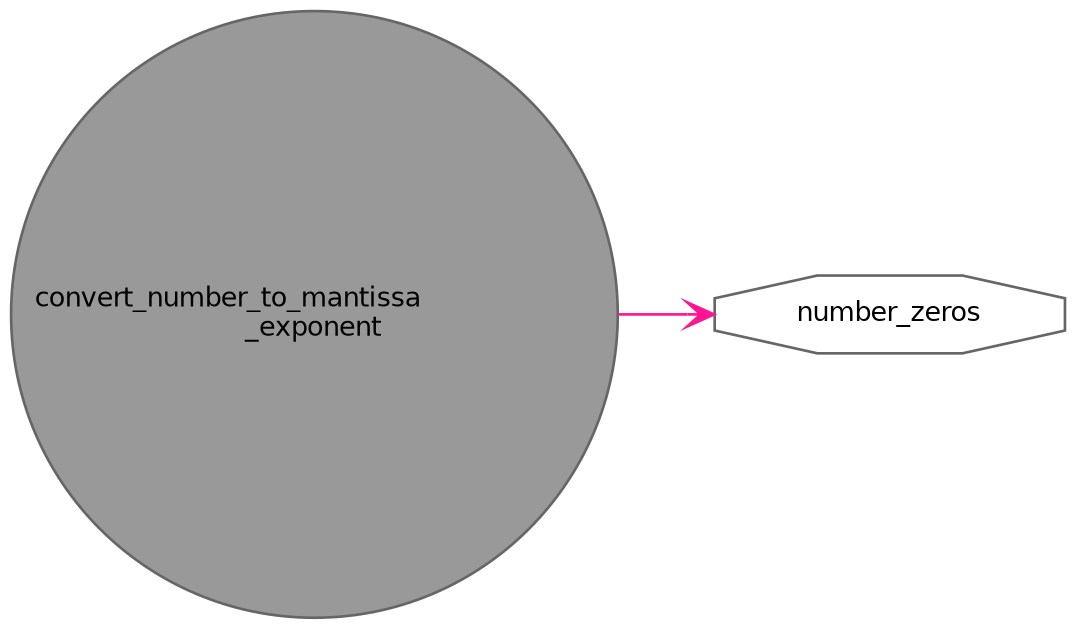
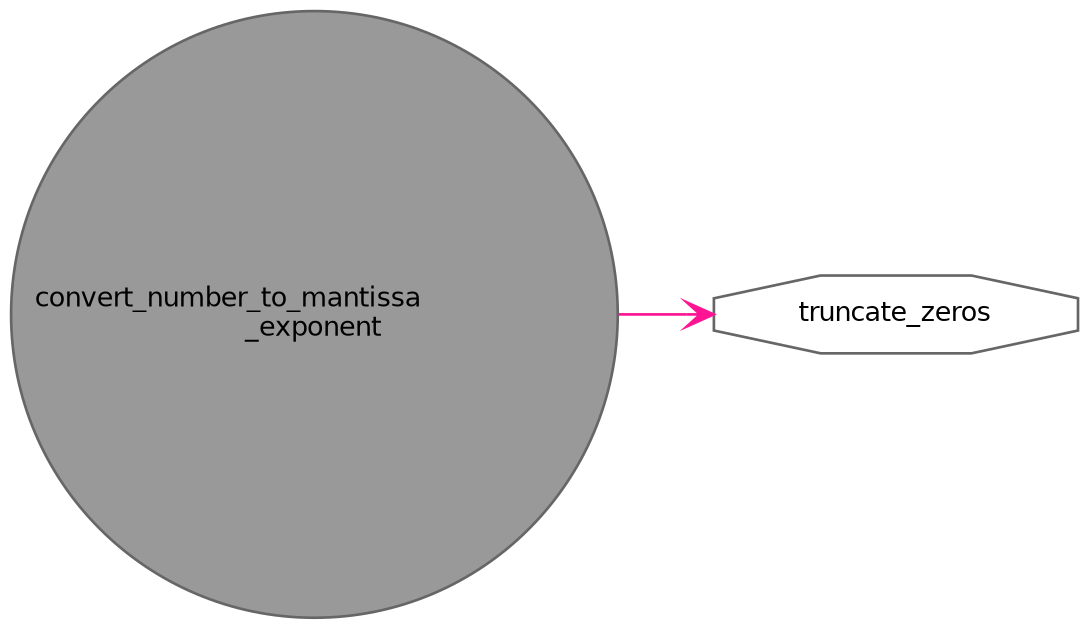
node "number_zeros": label "number_zeros" -> "truncate_zeros"
